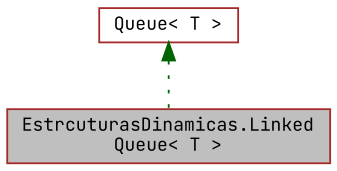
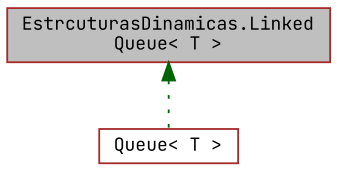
edge "EstrcuturasDinamicas.Linked Queue< T >" -> "Queue< T >": reversed
